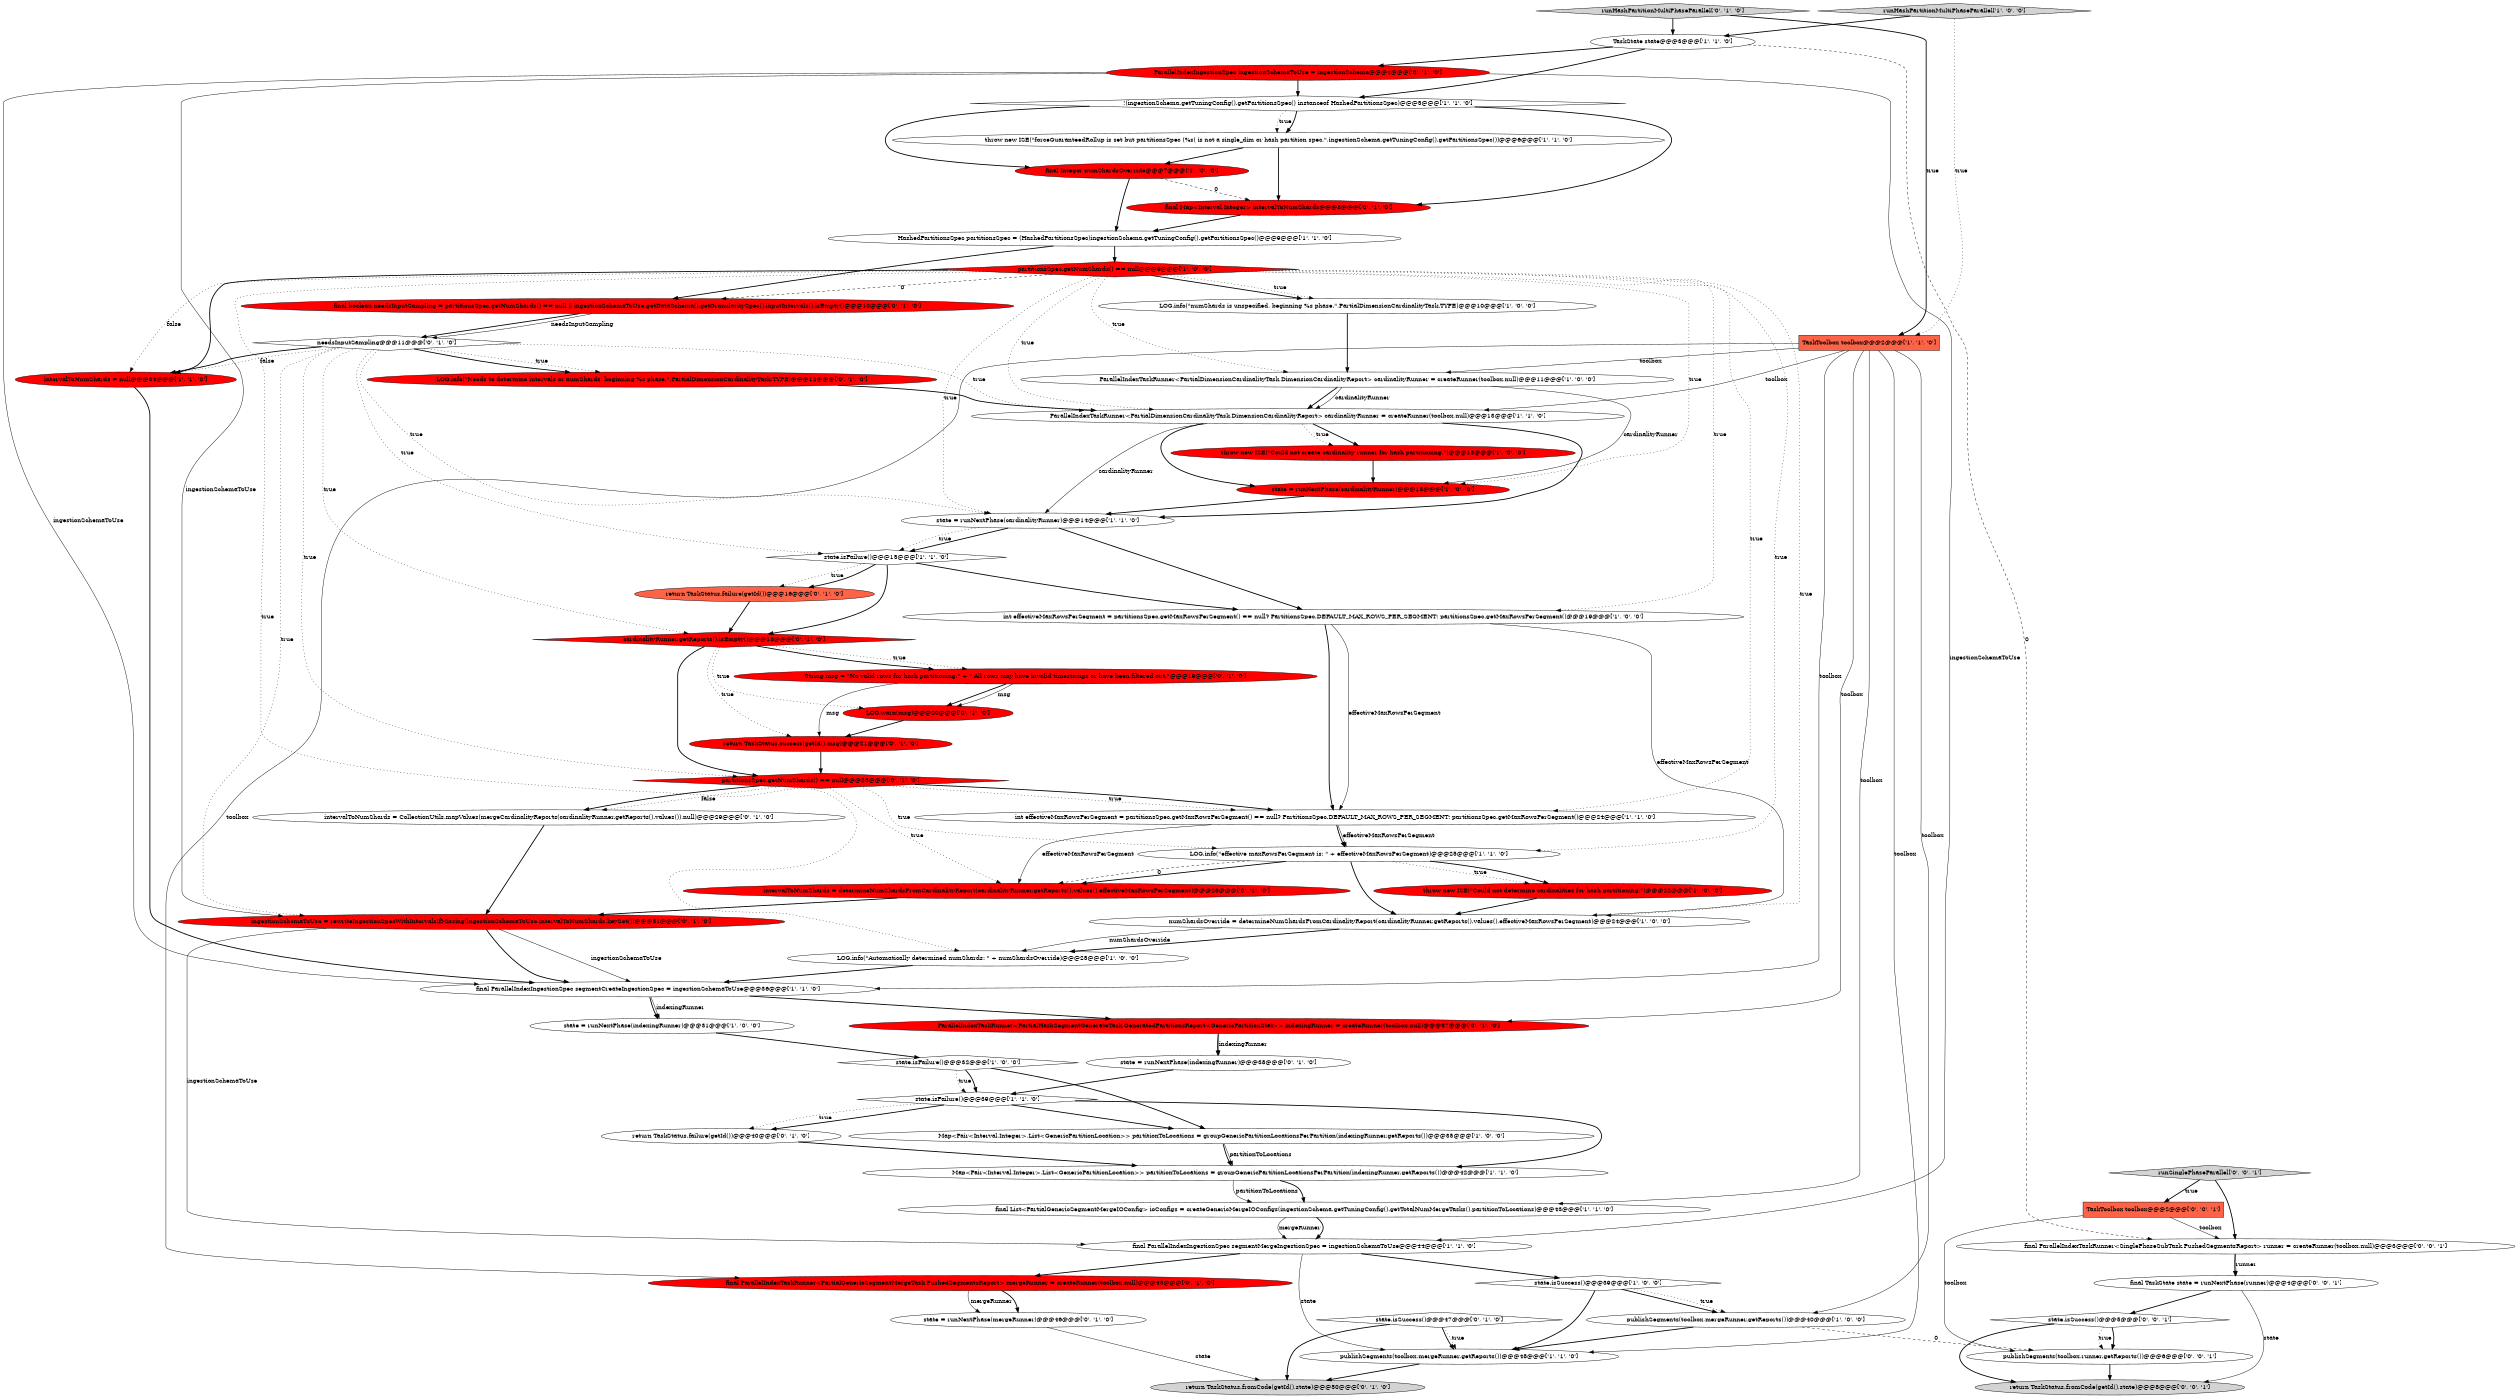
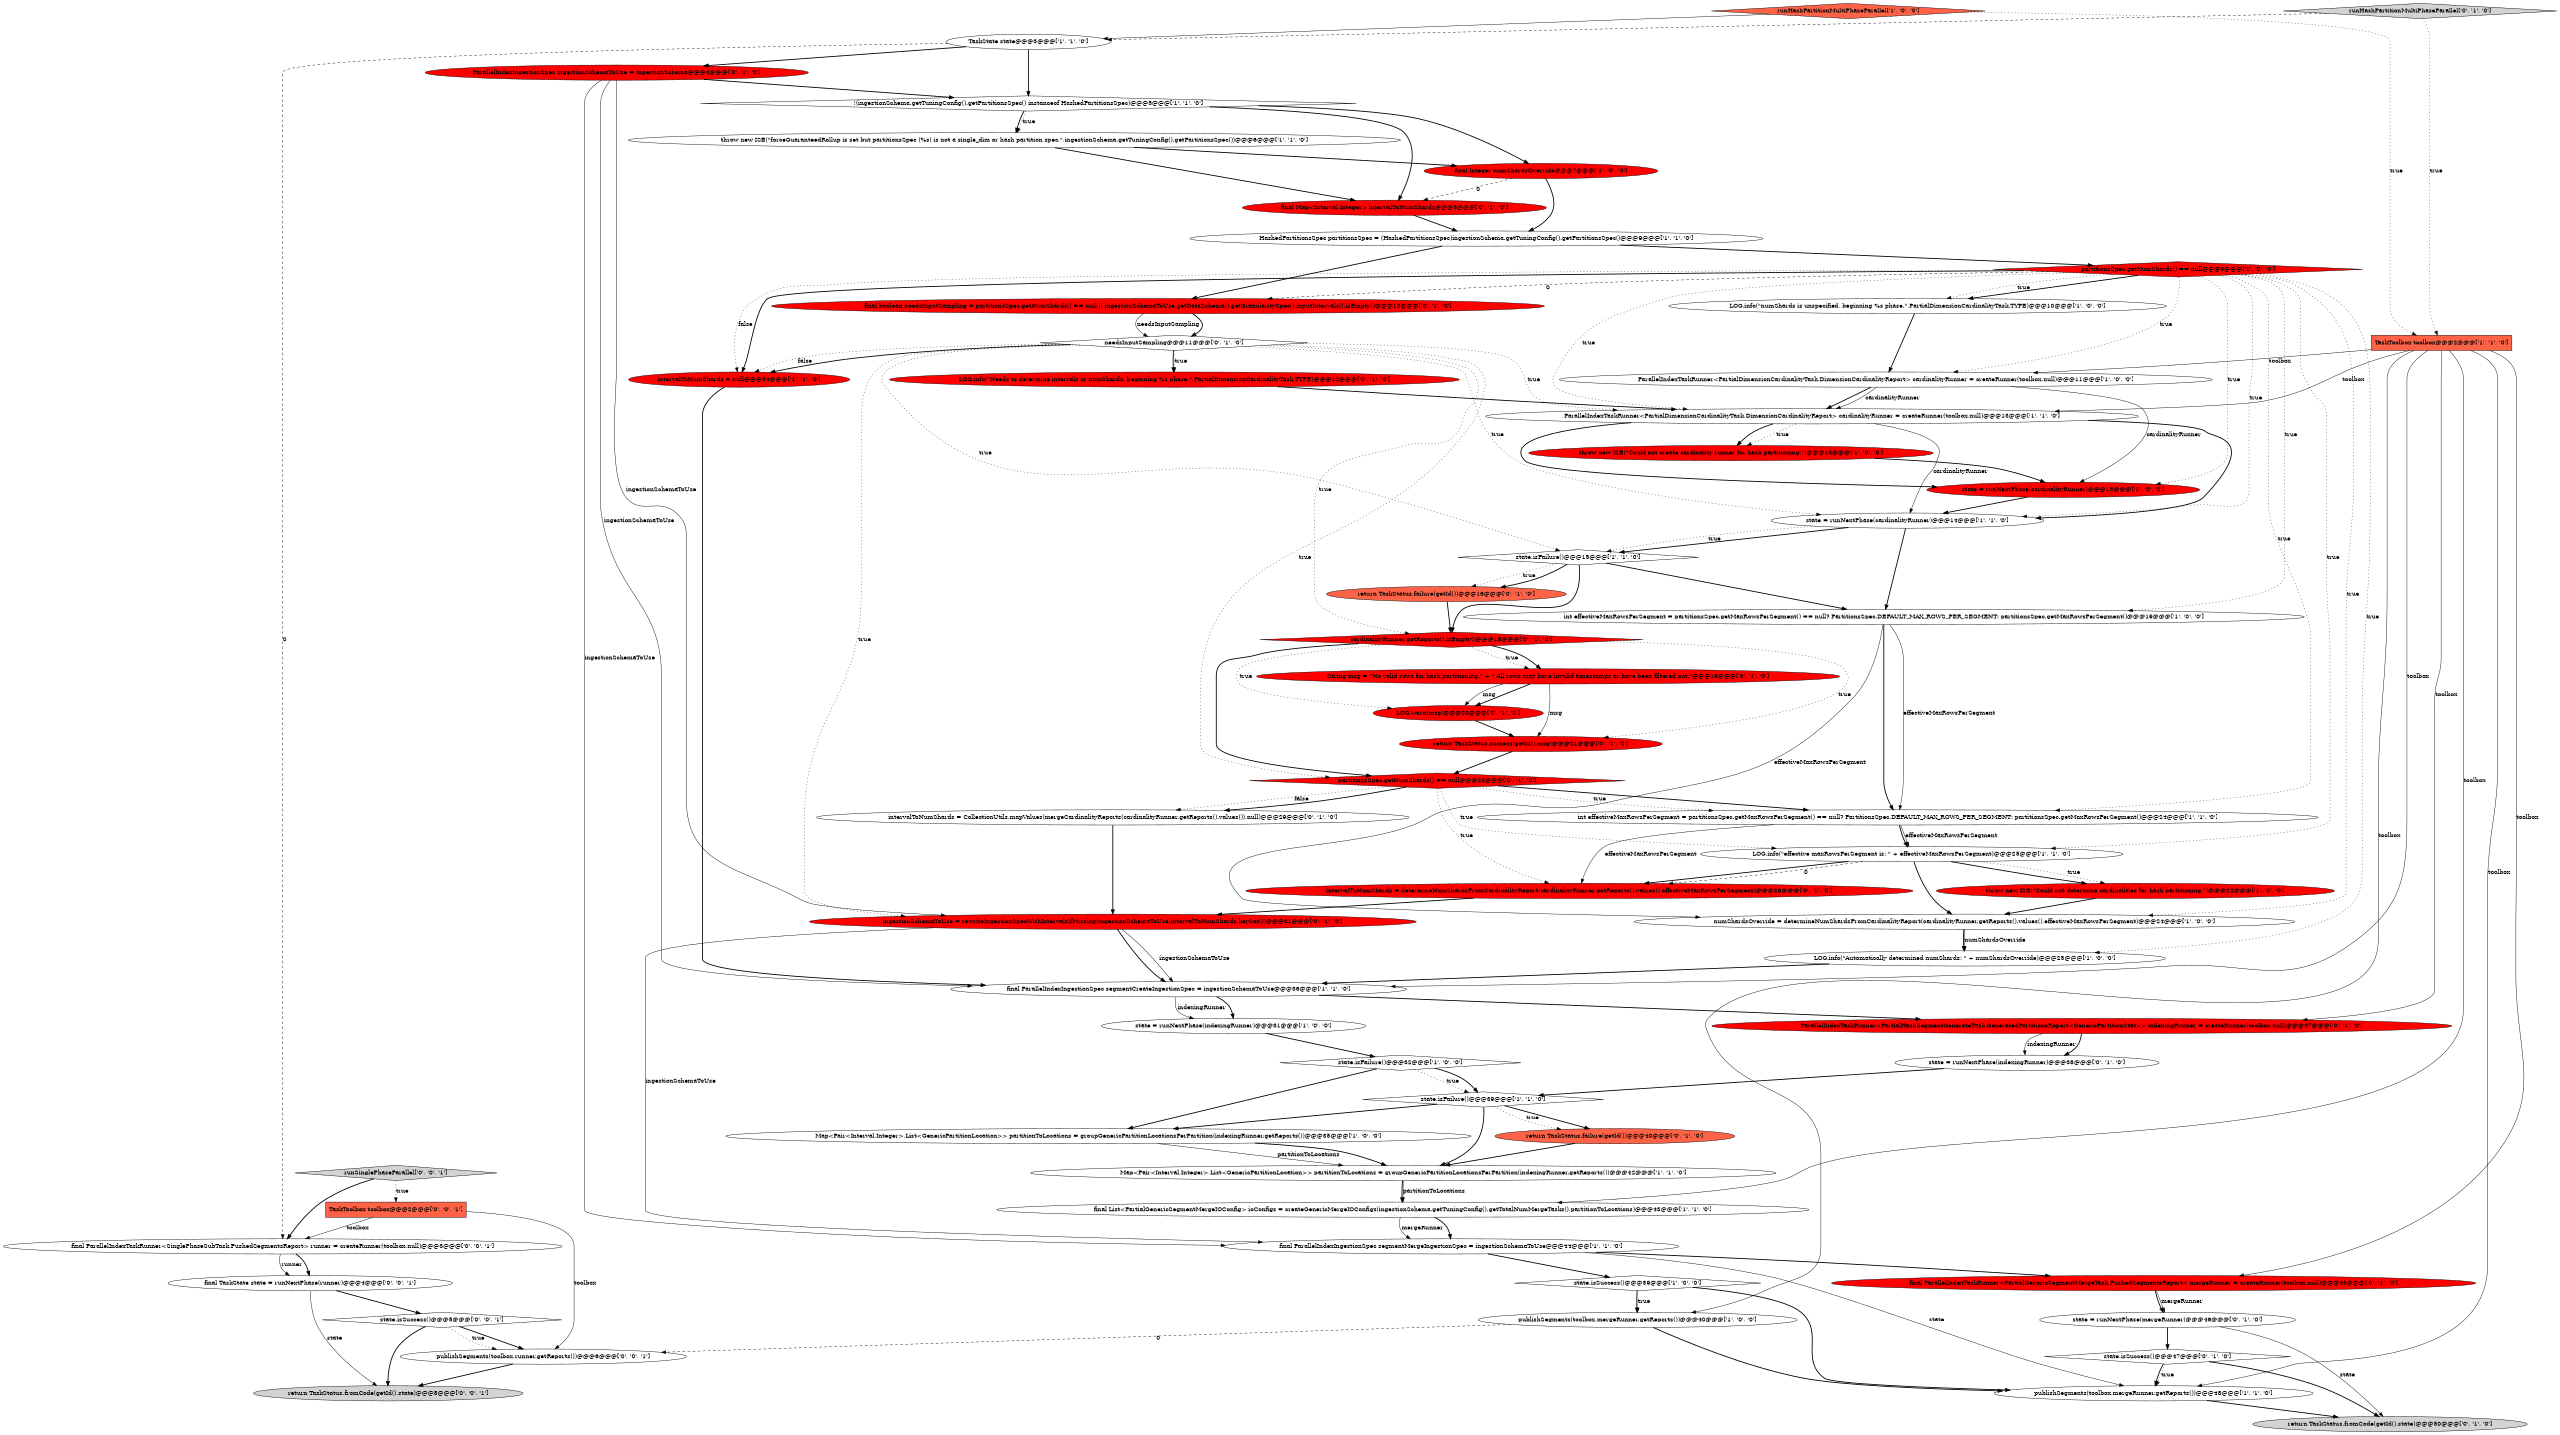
node "runHashPartitionMultiPhaseParallel['1', '0', '0']": fillcolor lightgray -> tomato
edge "runHashPartitionMultiPhaseParallel['0', '1', '0']" -> "TaskState state@@@3@@@['1', '1', '0']": style bold -> dashed
edge "runHashPartitionMultiPhaseParallel['1', '0', '0']" -> "TaskState state@@@3@@@['1', '1', '0']": style bold -> solid
edge "runHashPartitionMultiPhaseParallel['0', '1', '0']" -> "TaskToolbox toolbox@@@2@@@['1', '1', '0']": style bold -> dotted
node "return TaskStatus.failure(getId())@@@40@@@['0', '1', '0']": fillcolor white -> tomato
edge "runSinglePhaseParallel['0', '0', '1']" -> "TaskToolbox toolbox@@@2@@@['0', '0', '1']": style bold -> dotted
edge "state = runNextPhase(mergeRunner)@@@46@@@['0', '1', '0']" -> "state.isSuccess()@@@47@@@['0', '1', '0']": added
